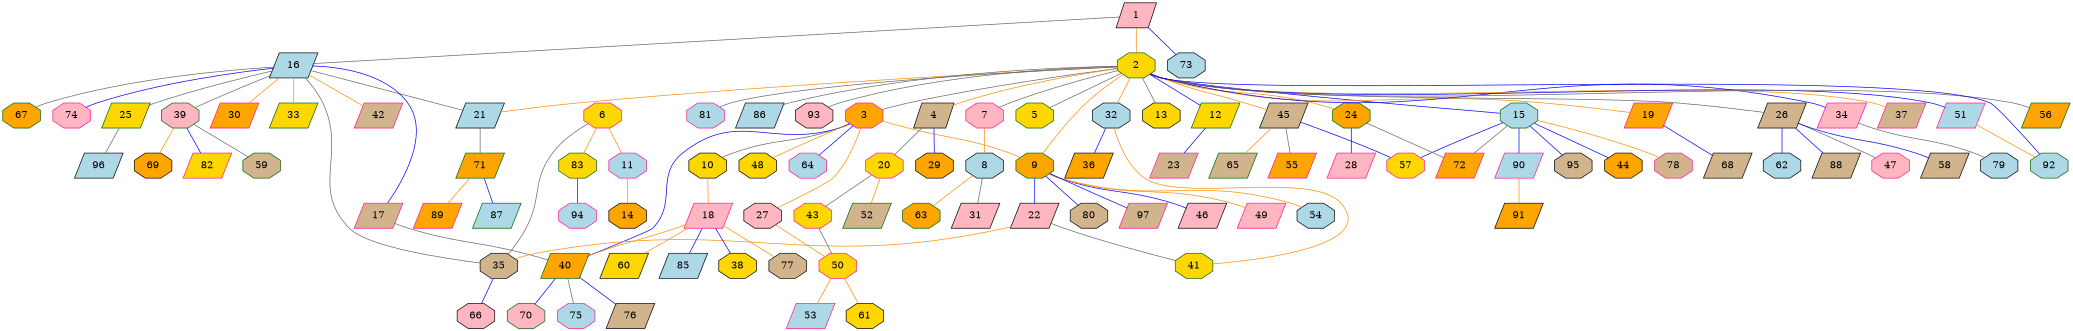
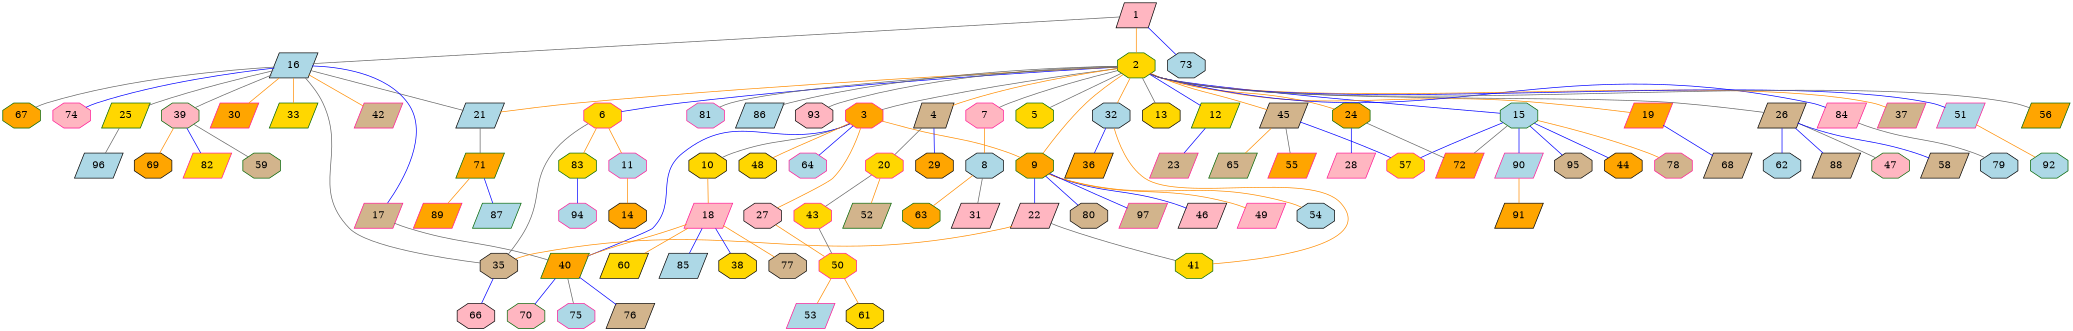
edge "2" -- "92": now "2" -- "6"
node "34": label "34" -> "84"
node "47": color deeppink -> darkgreen
